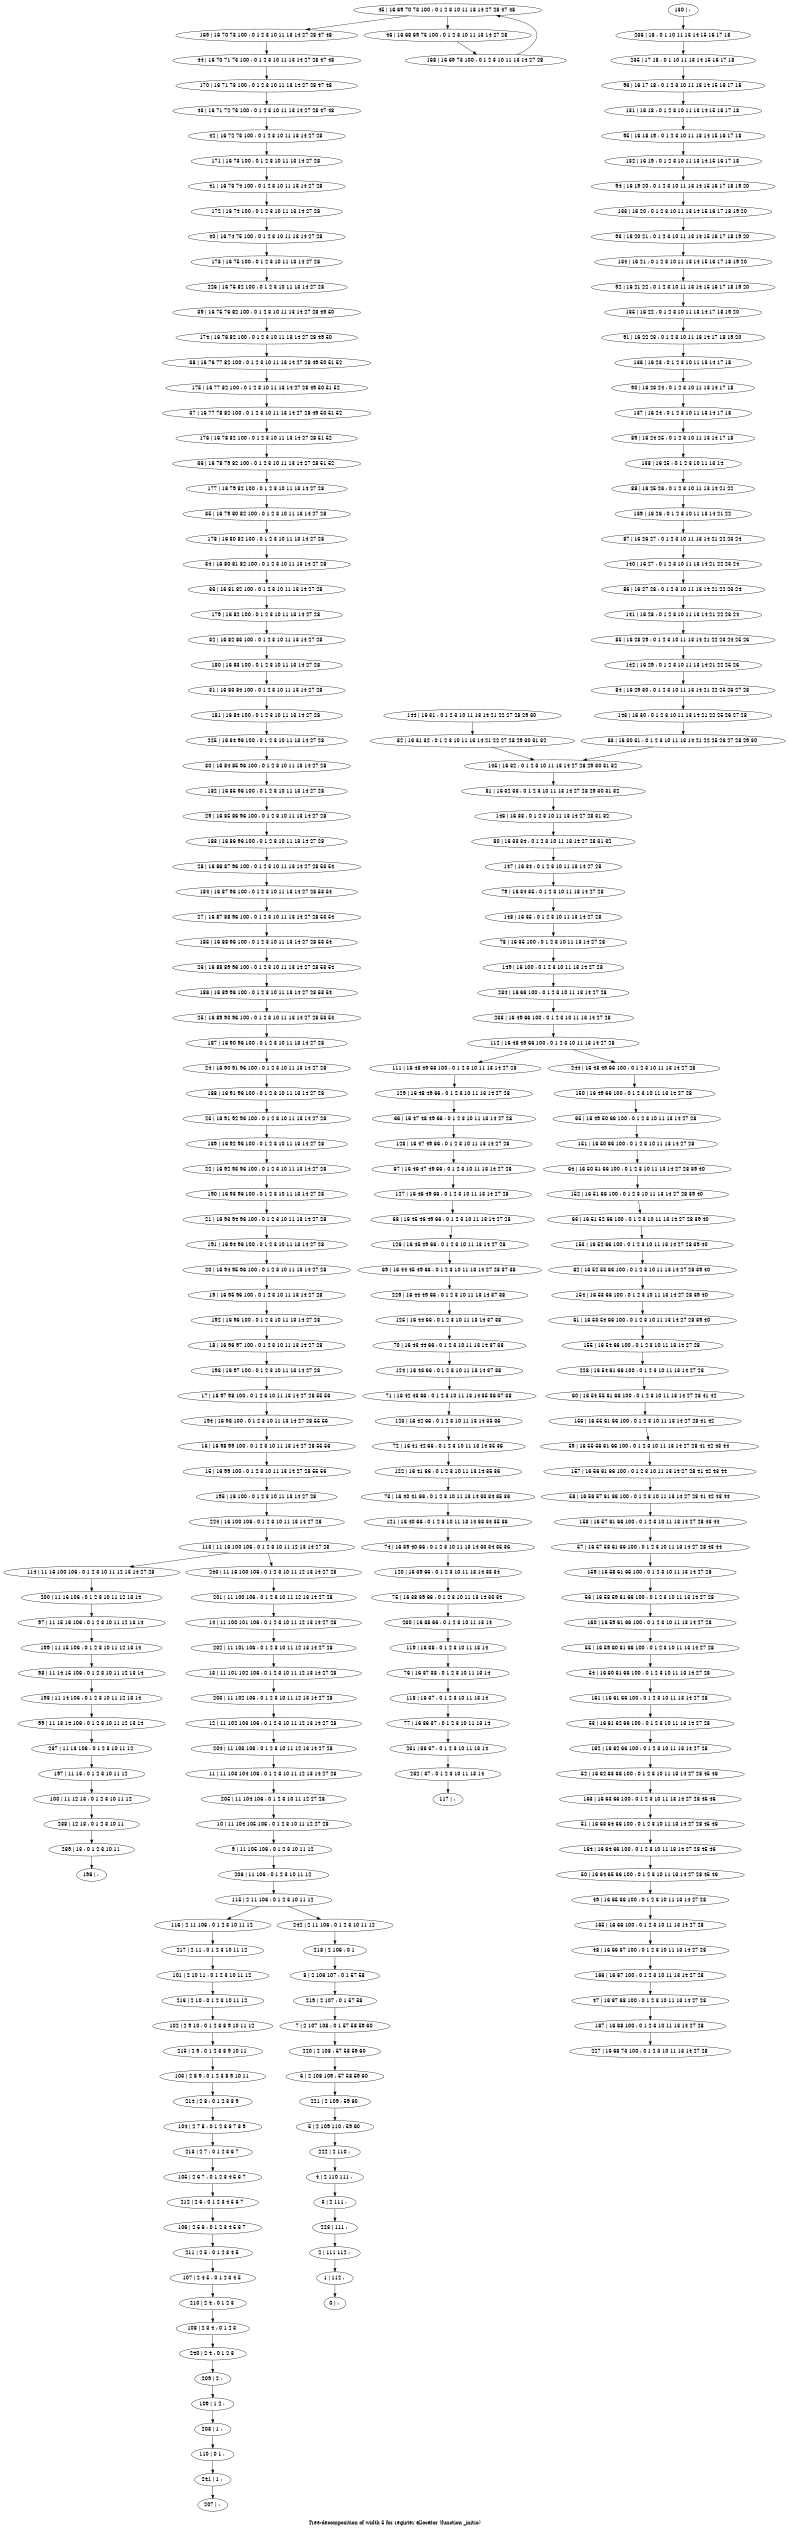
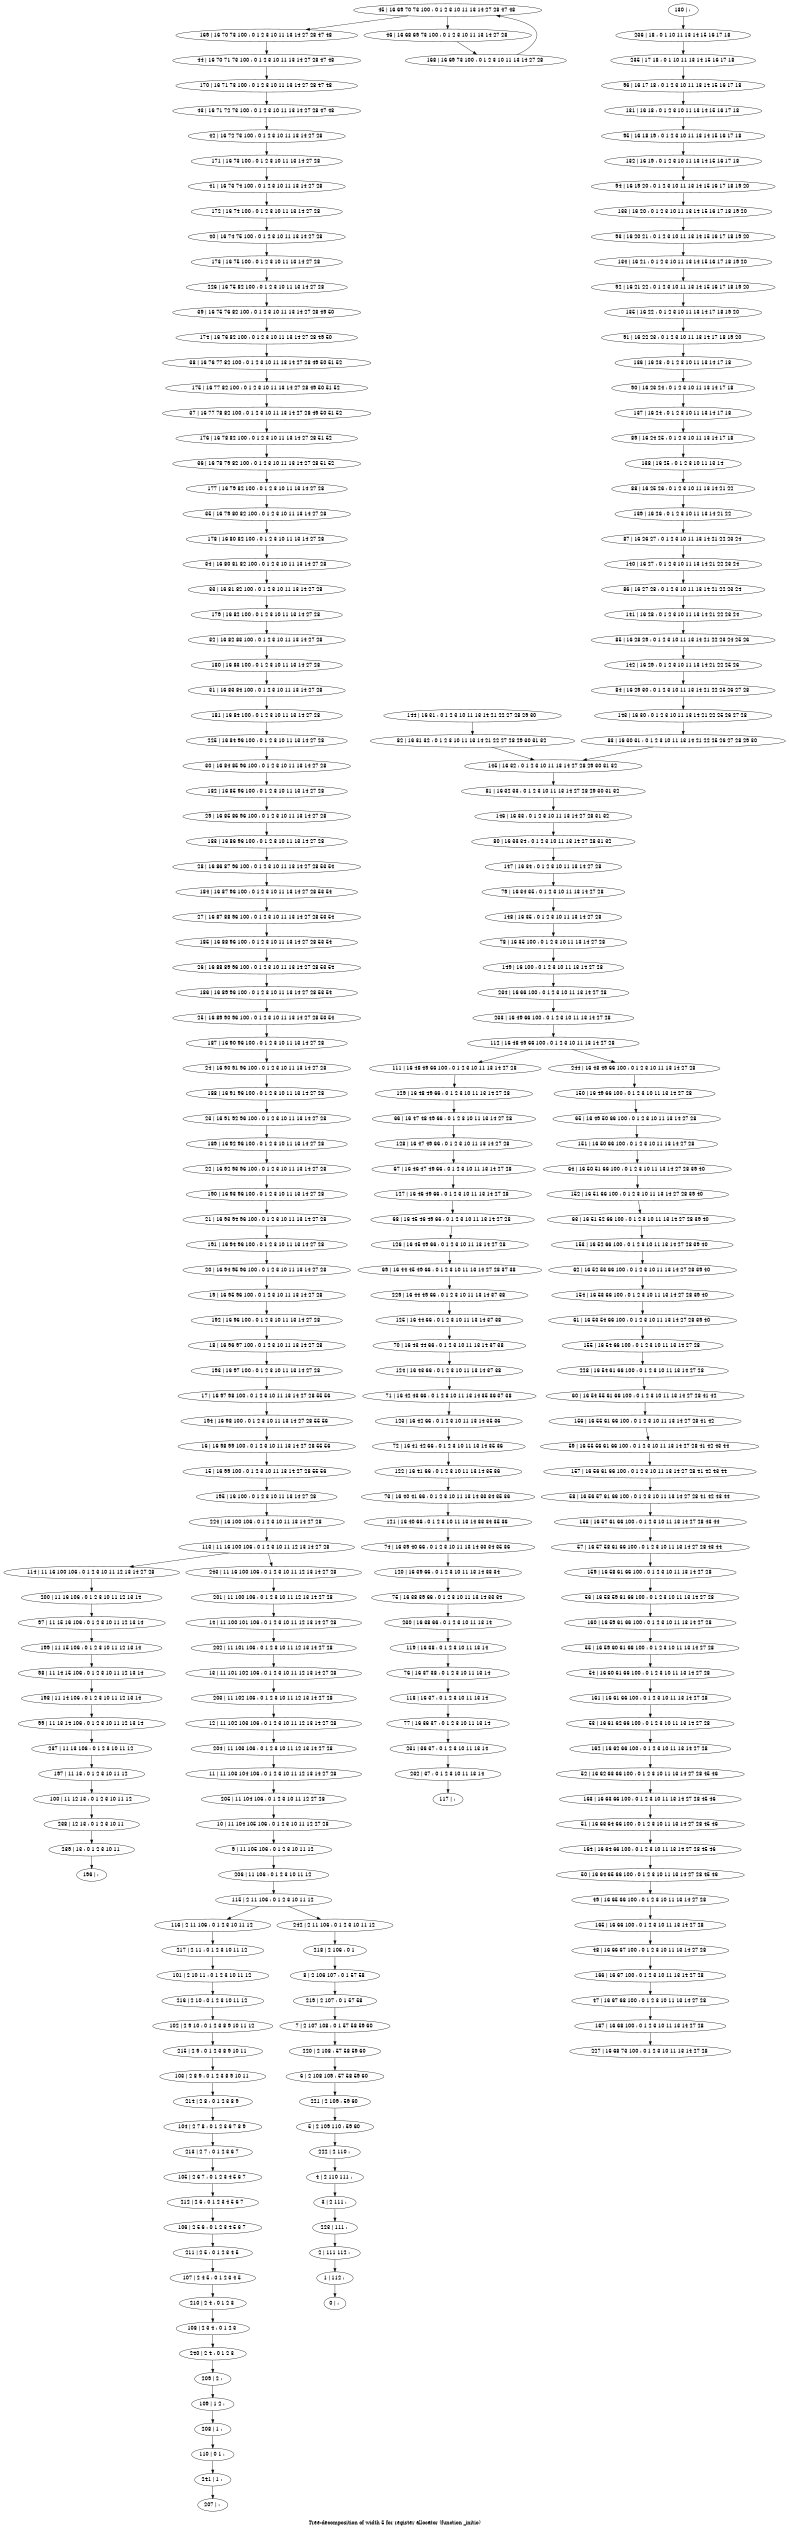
edge "226 | 16 75 82 100 : 0 1 2 3 10 11 13 14 27 28" -> "39 | 16 75 76 82 100 : 0 1 2 3 10 11 13 14 27 28 49 50": added
